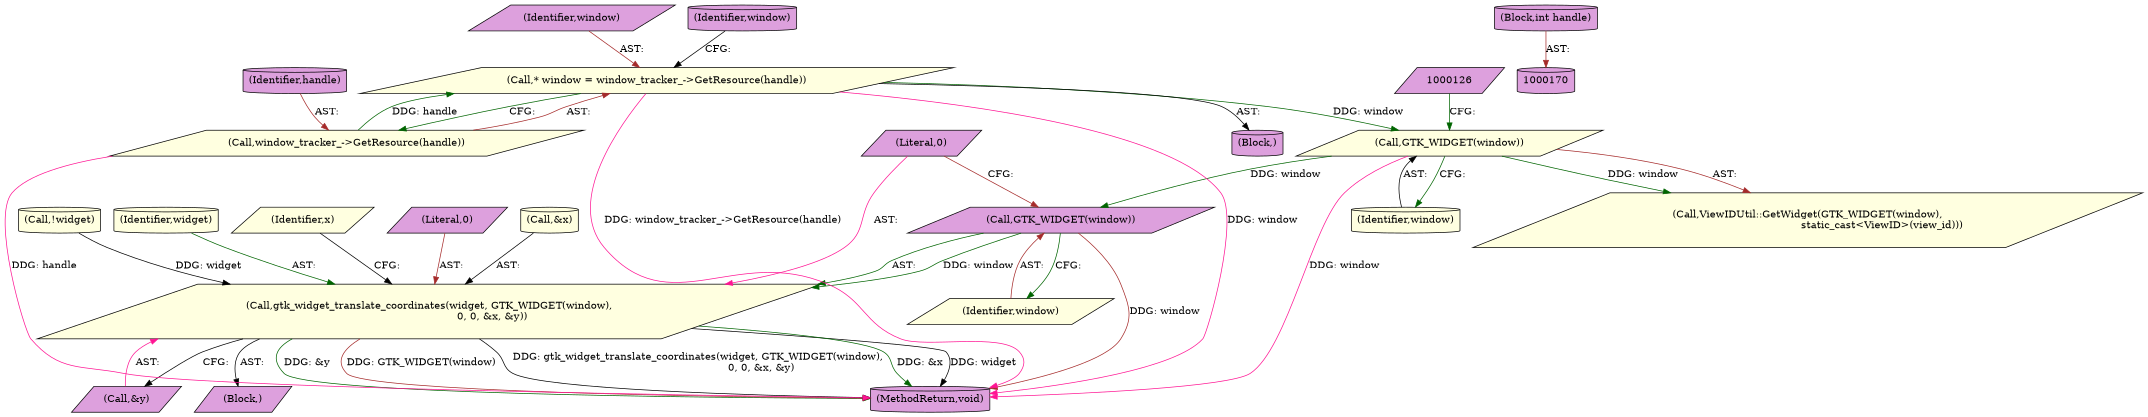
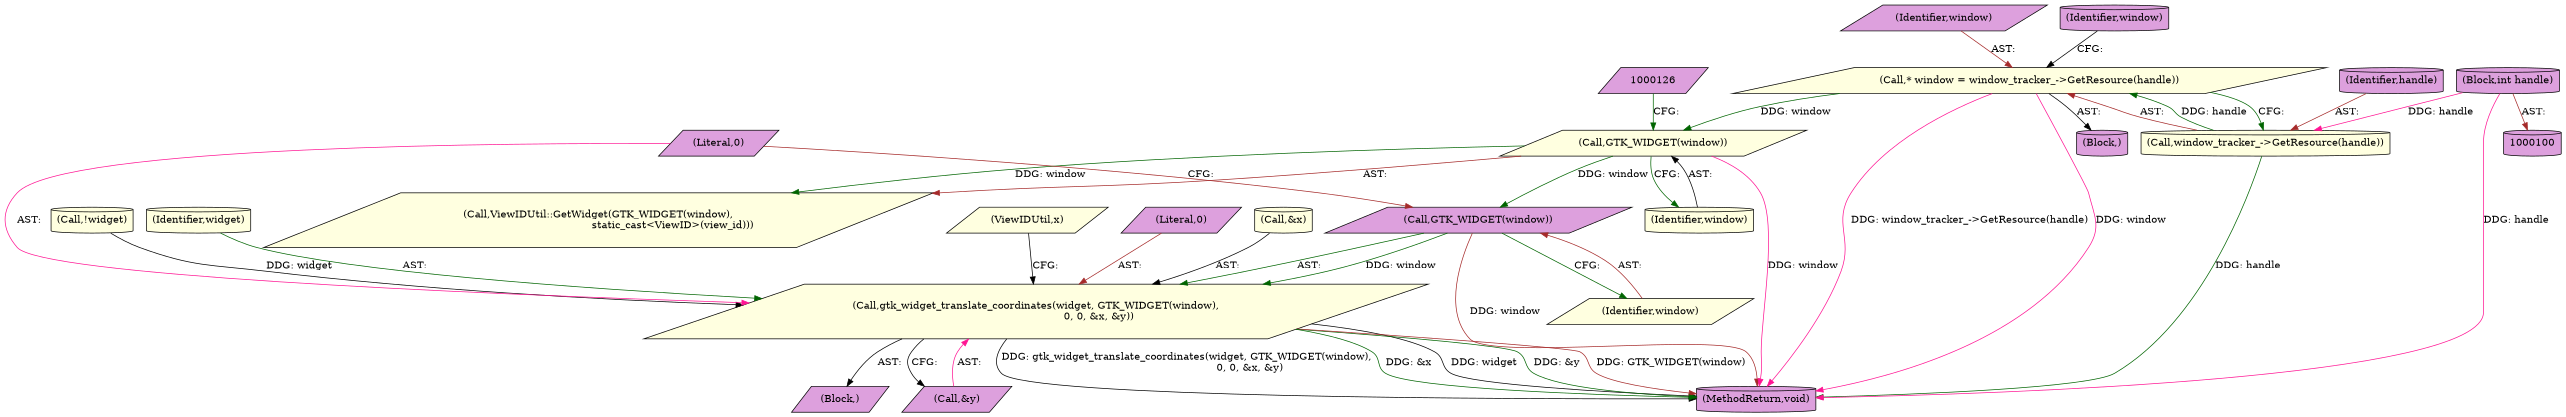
node "1000170": label "1000170" -> "1000100"
edge "(Block,int handle)" -> "(Call,window_tracker_->GetResource(handle))": added, label "DDG: handle"
node "(Call,window_tracker_->GetResource(handle))": shape parallelogram -> cylinder
node "(Identifier,x)": label "(Identifier,x)" -> "(ViewIDUtil,x)"
edge "(Block,int handle)" -> "(MethodReturn,void)": added, label "DDG: handle"
edge "(Call,window_tracker_->GetResource(handle))" -> "(MethodReturn,void)": color deeppink -> darkgreen
